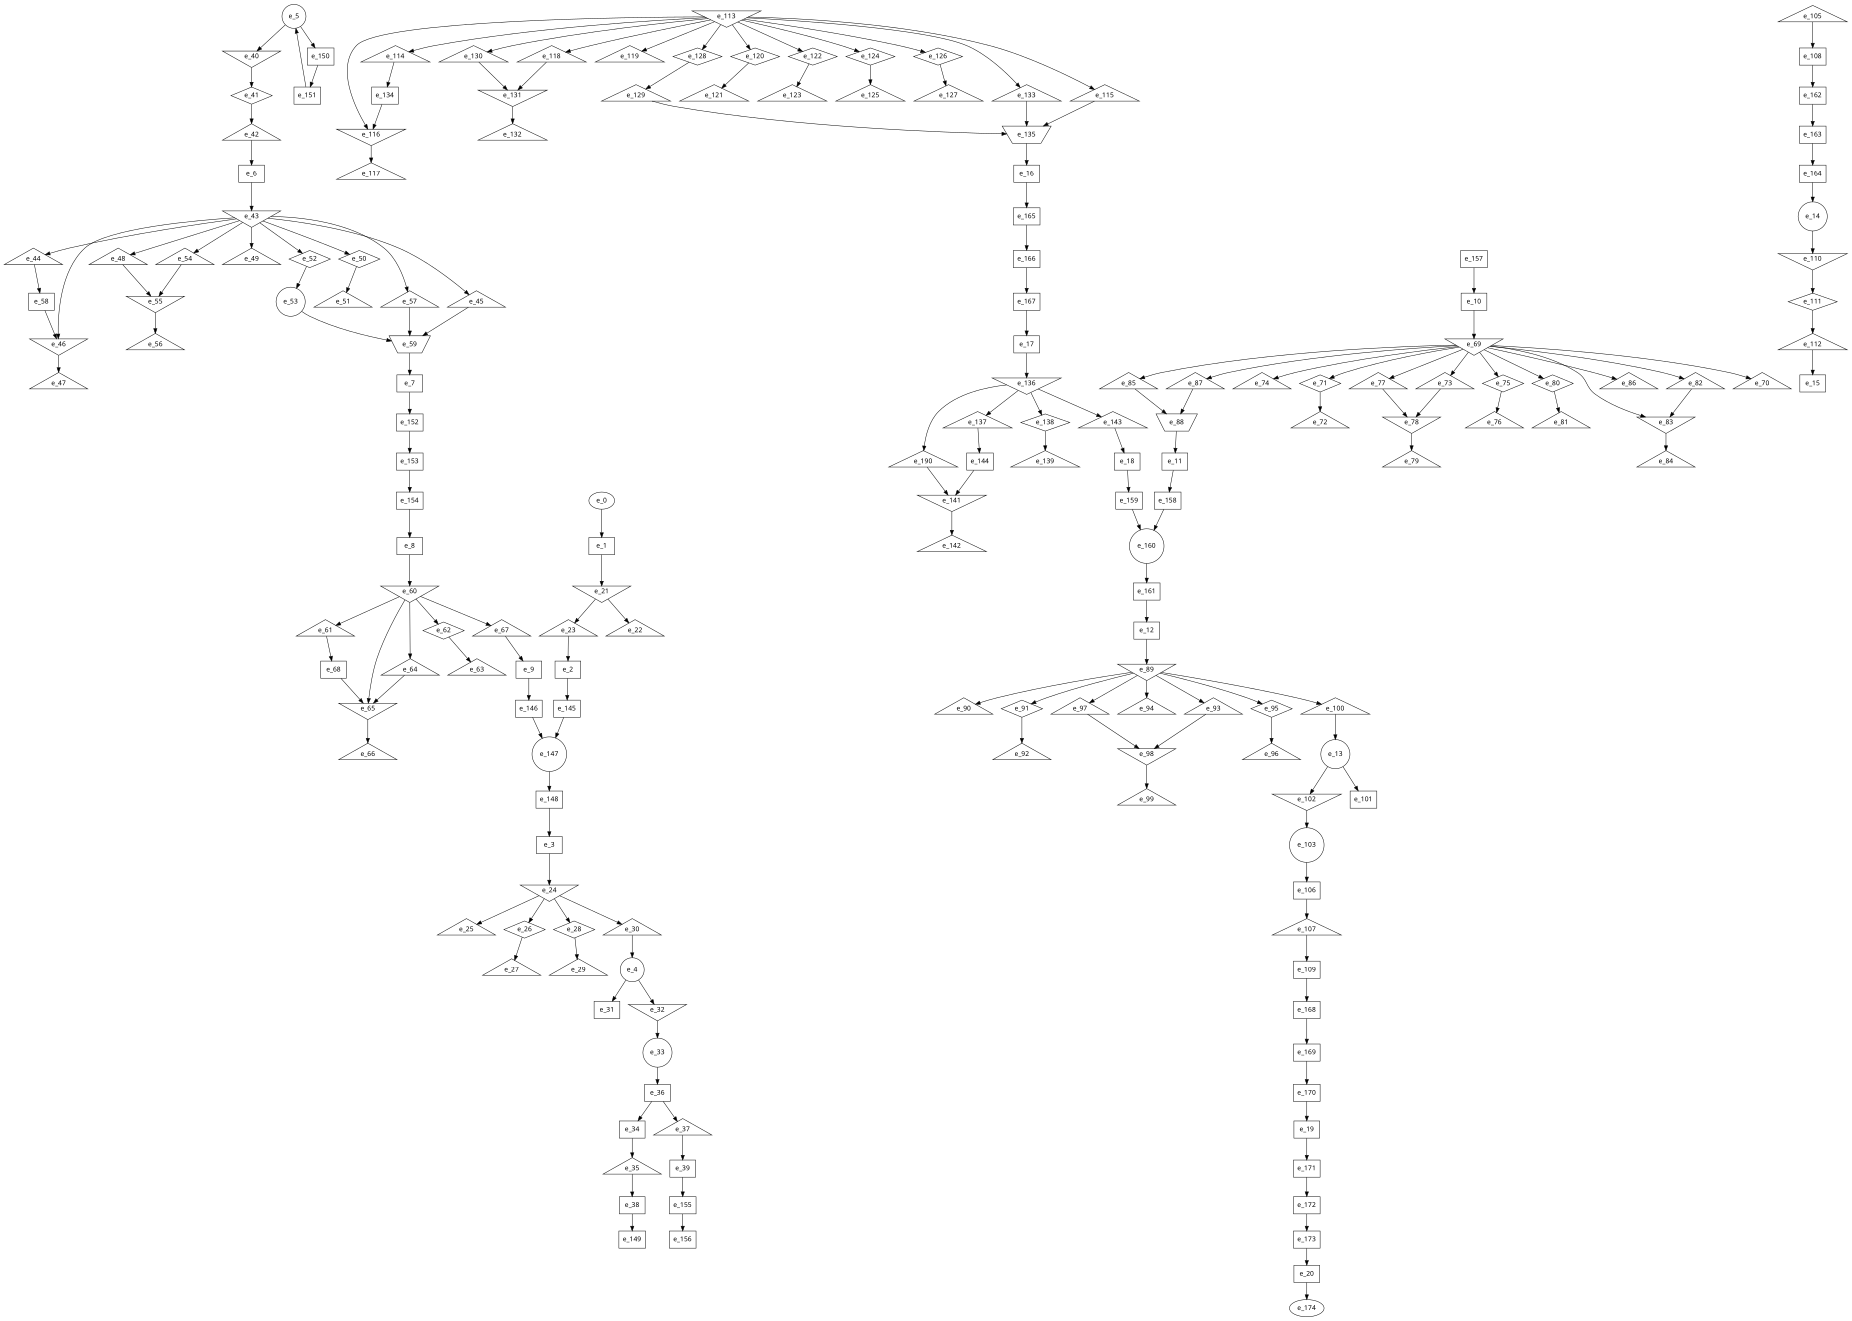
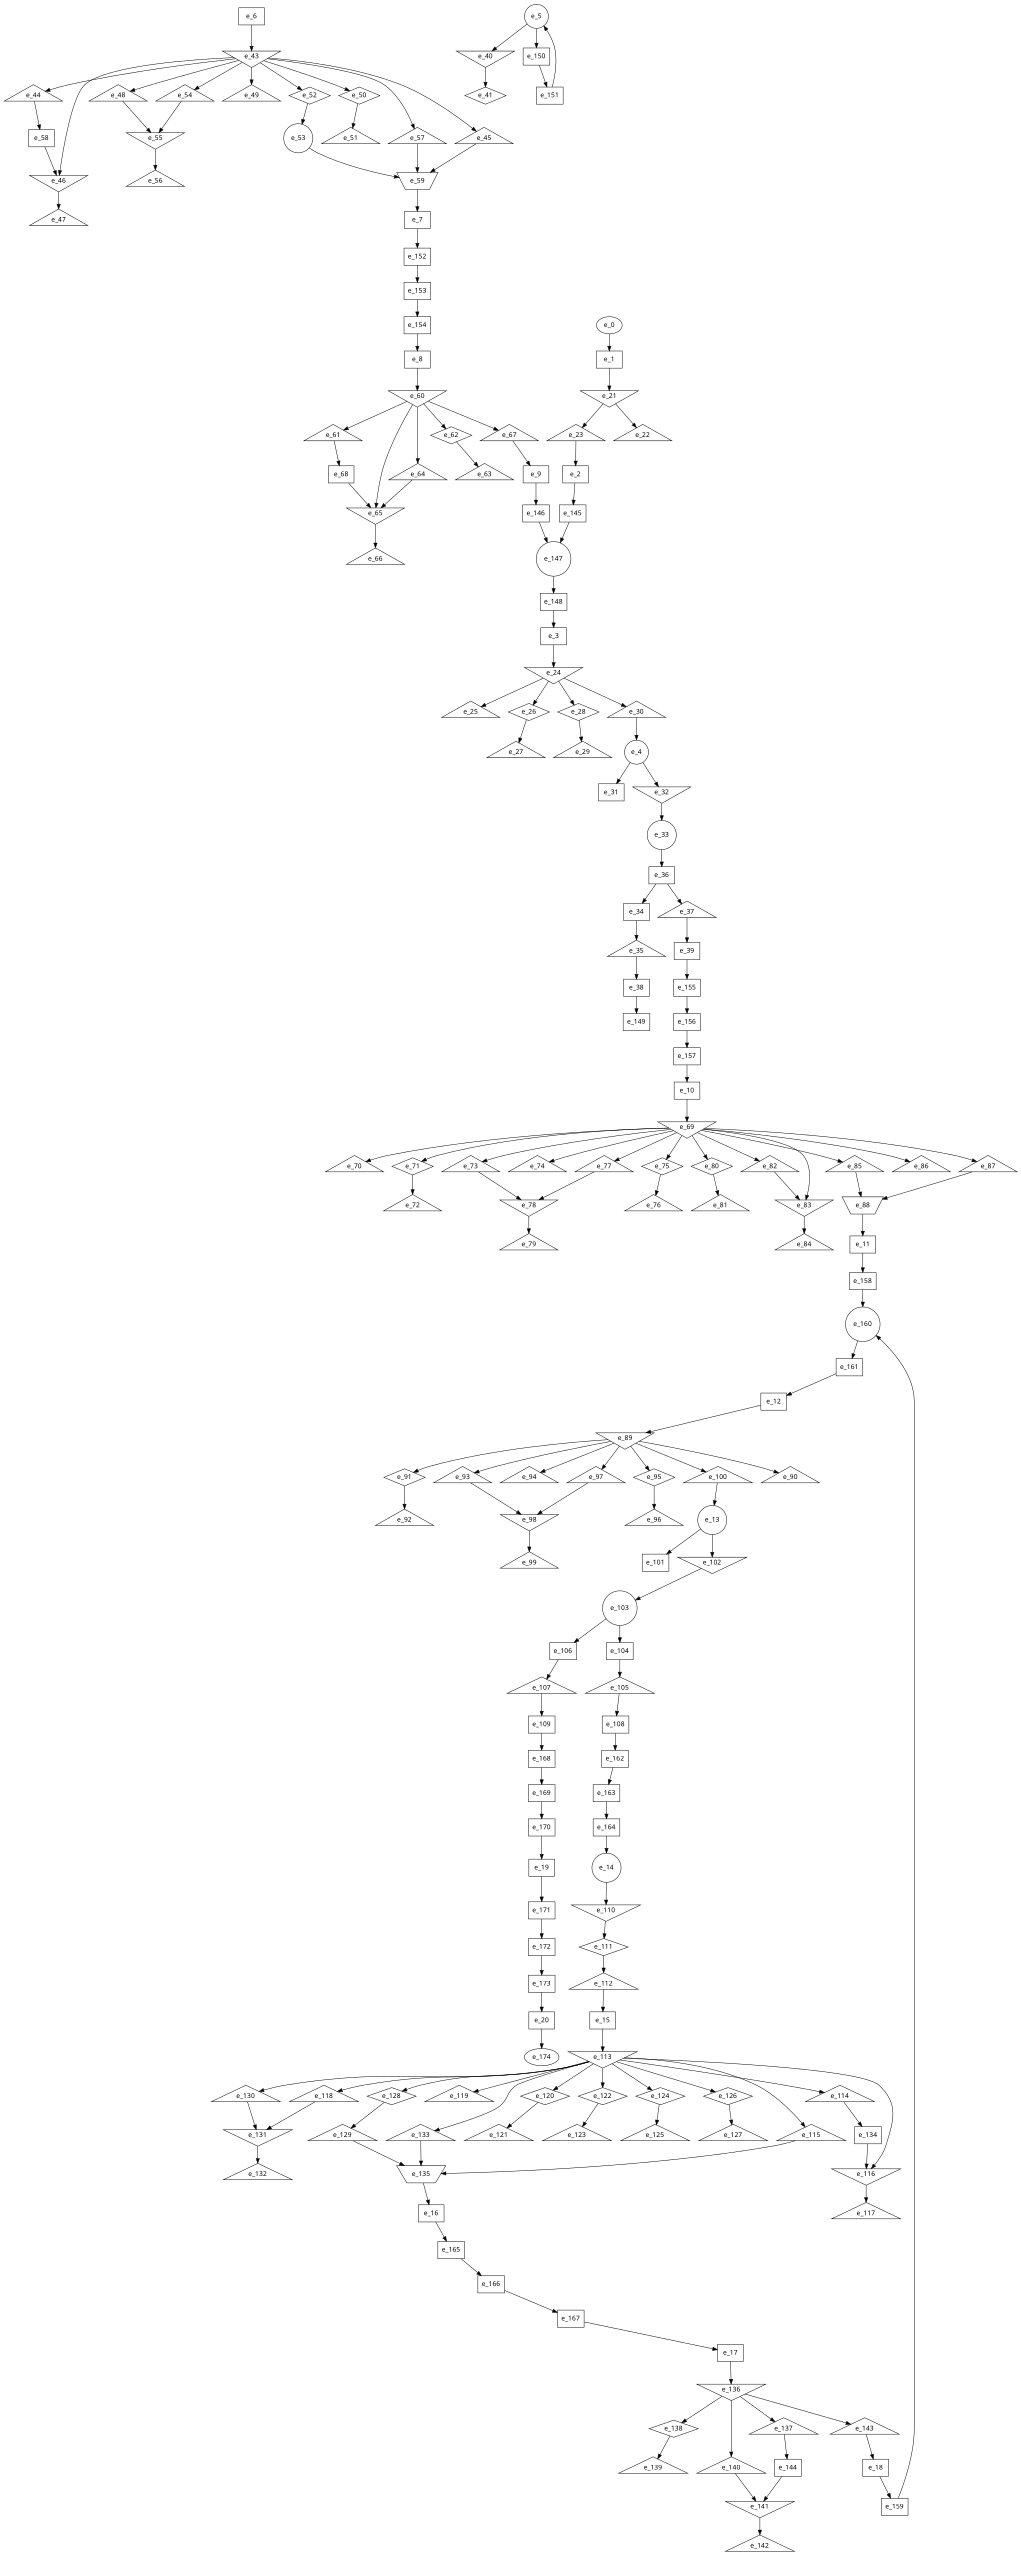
node "e_42": removed
node "e_190": label "e_190" -> "e_140"
edge "e_156" -> "e_157": added
node "e_104": added
edge "e_15" -> "e_113": added
